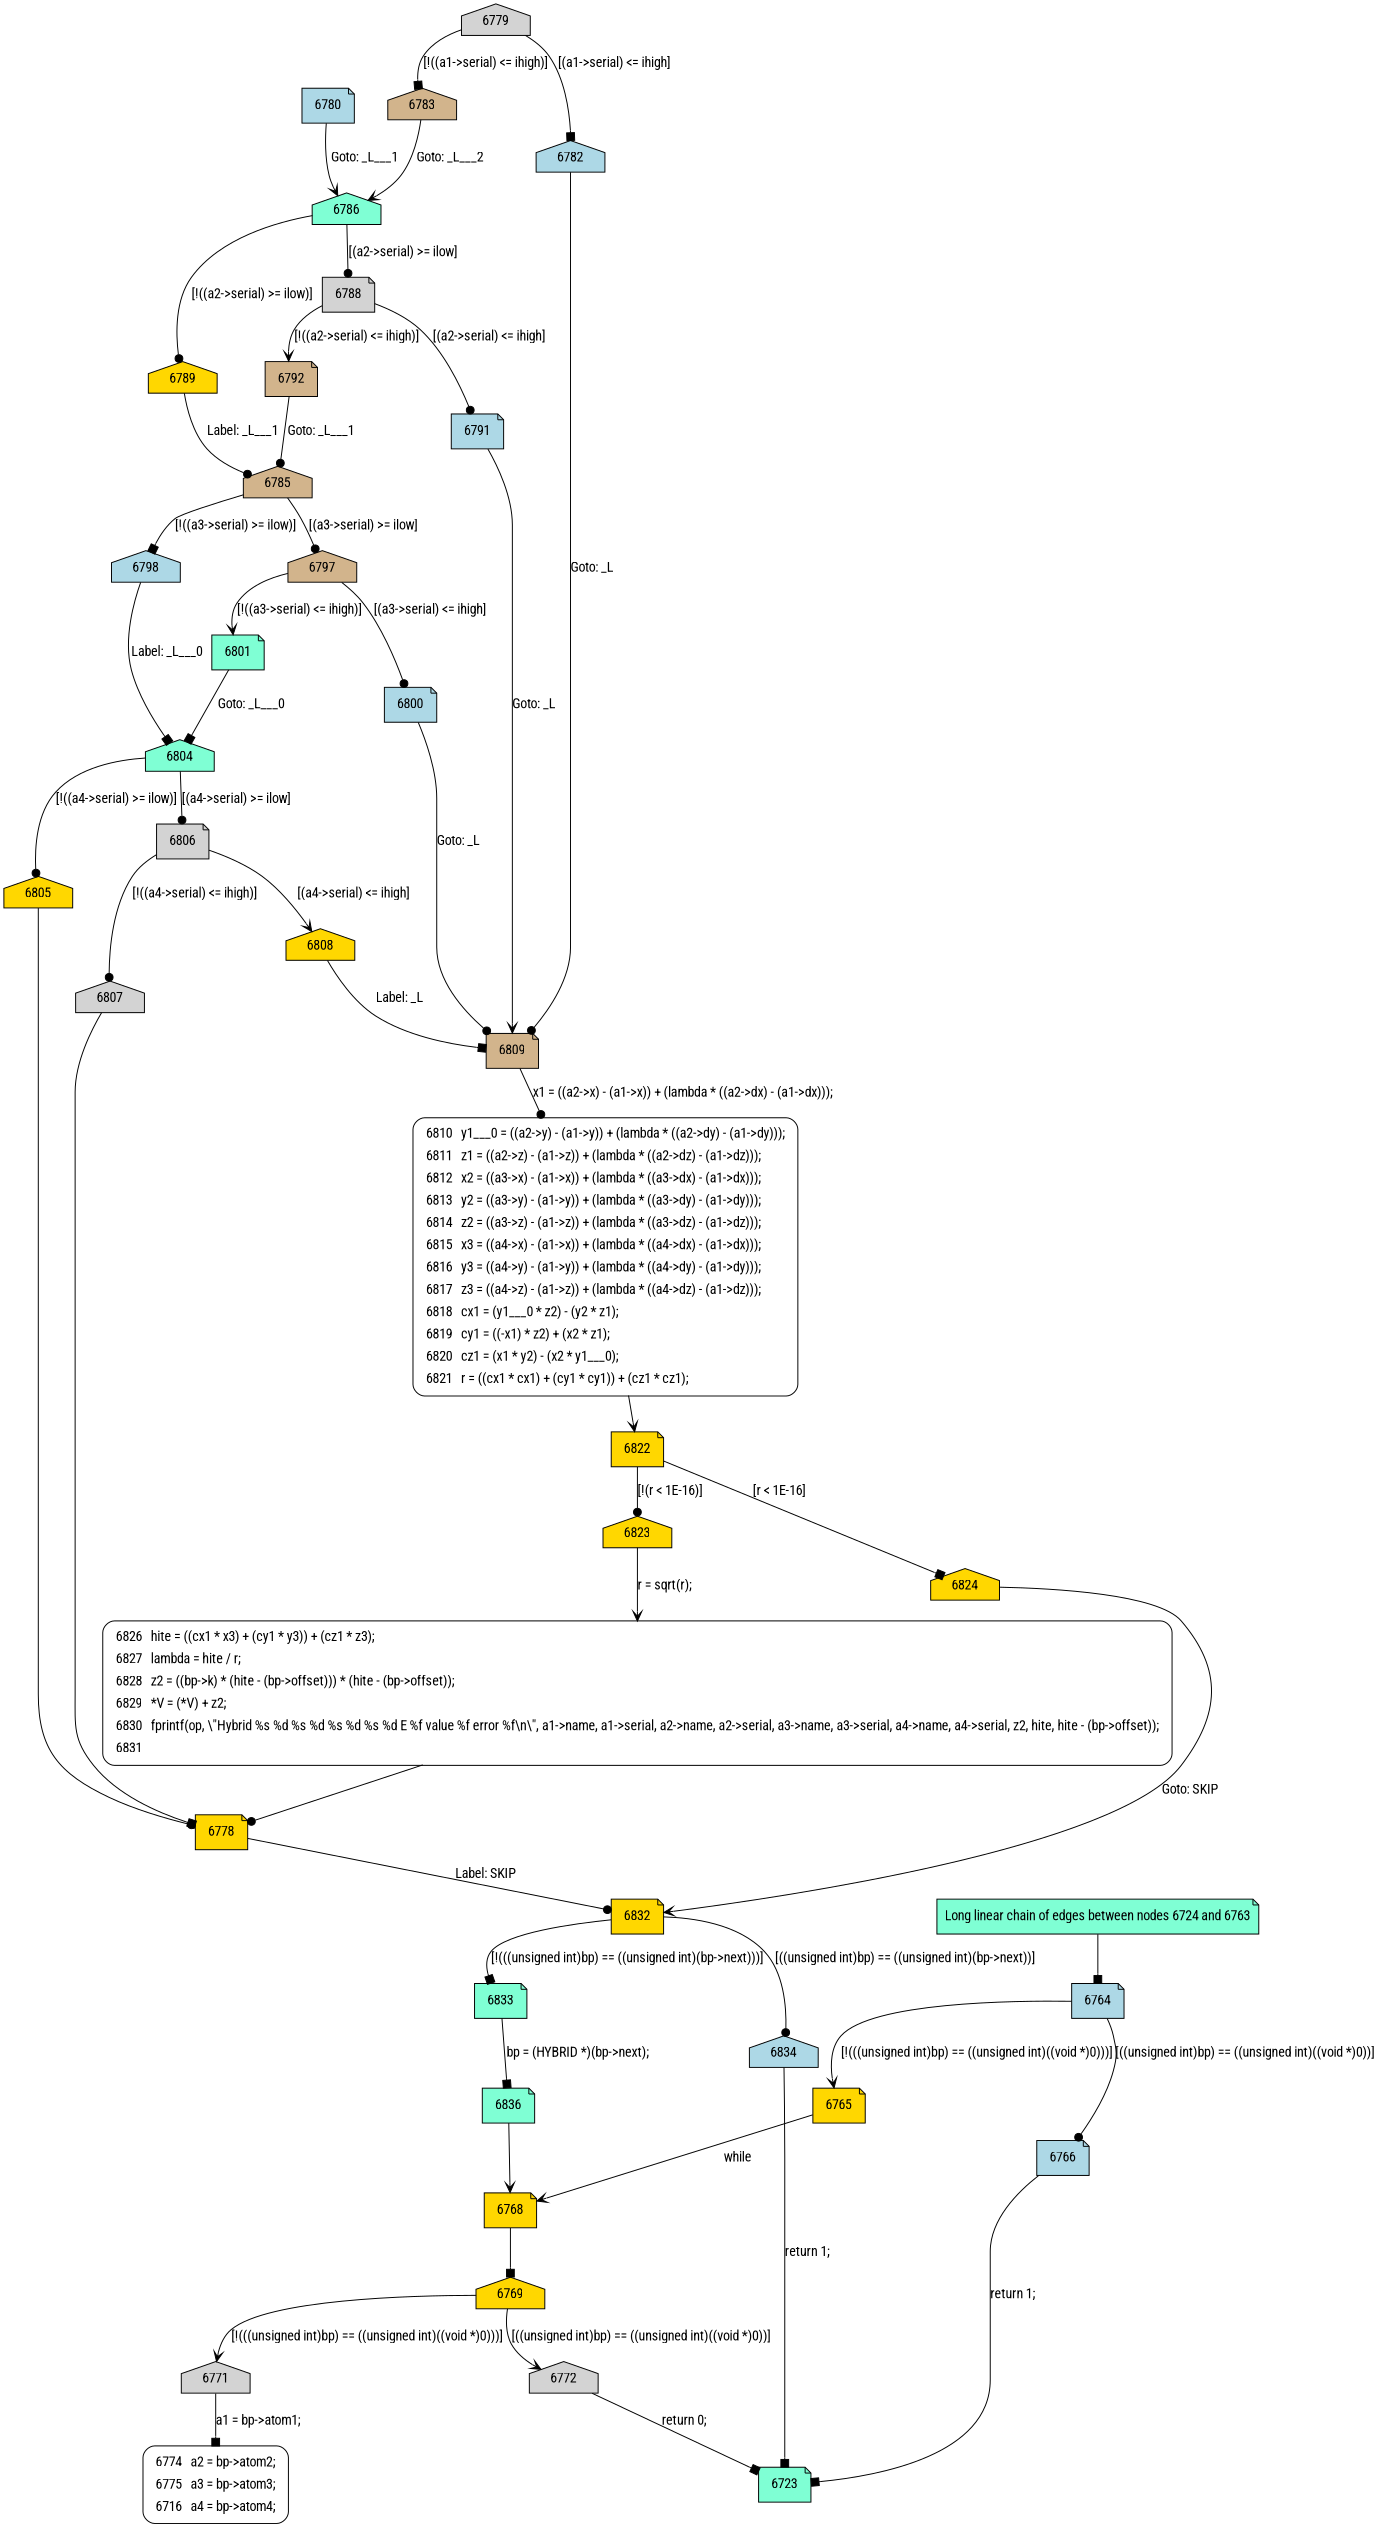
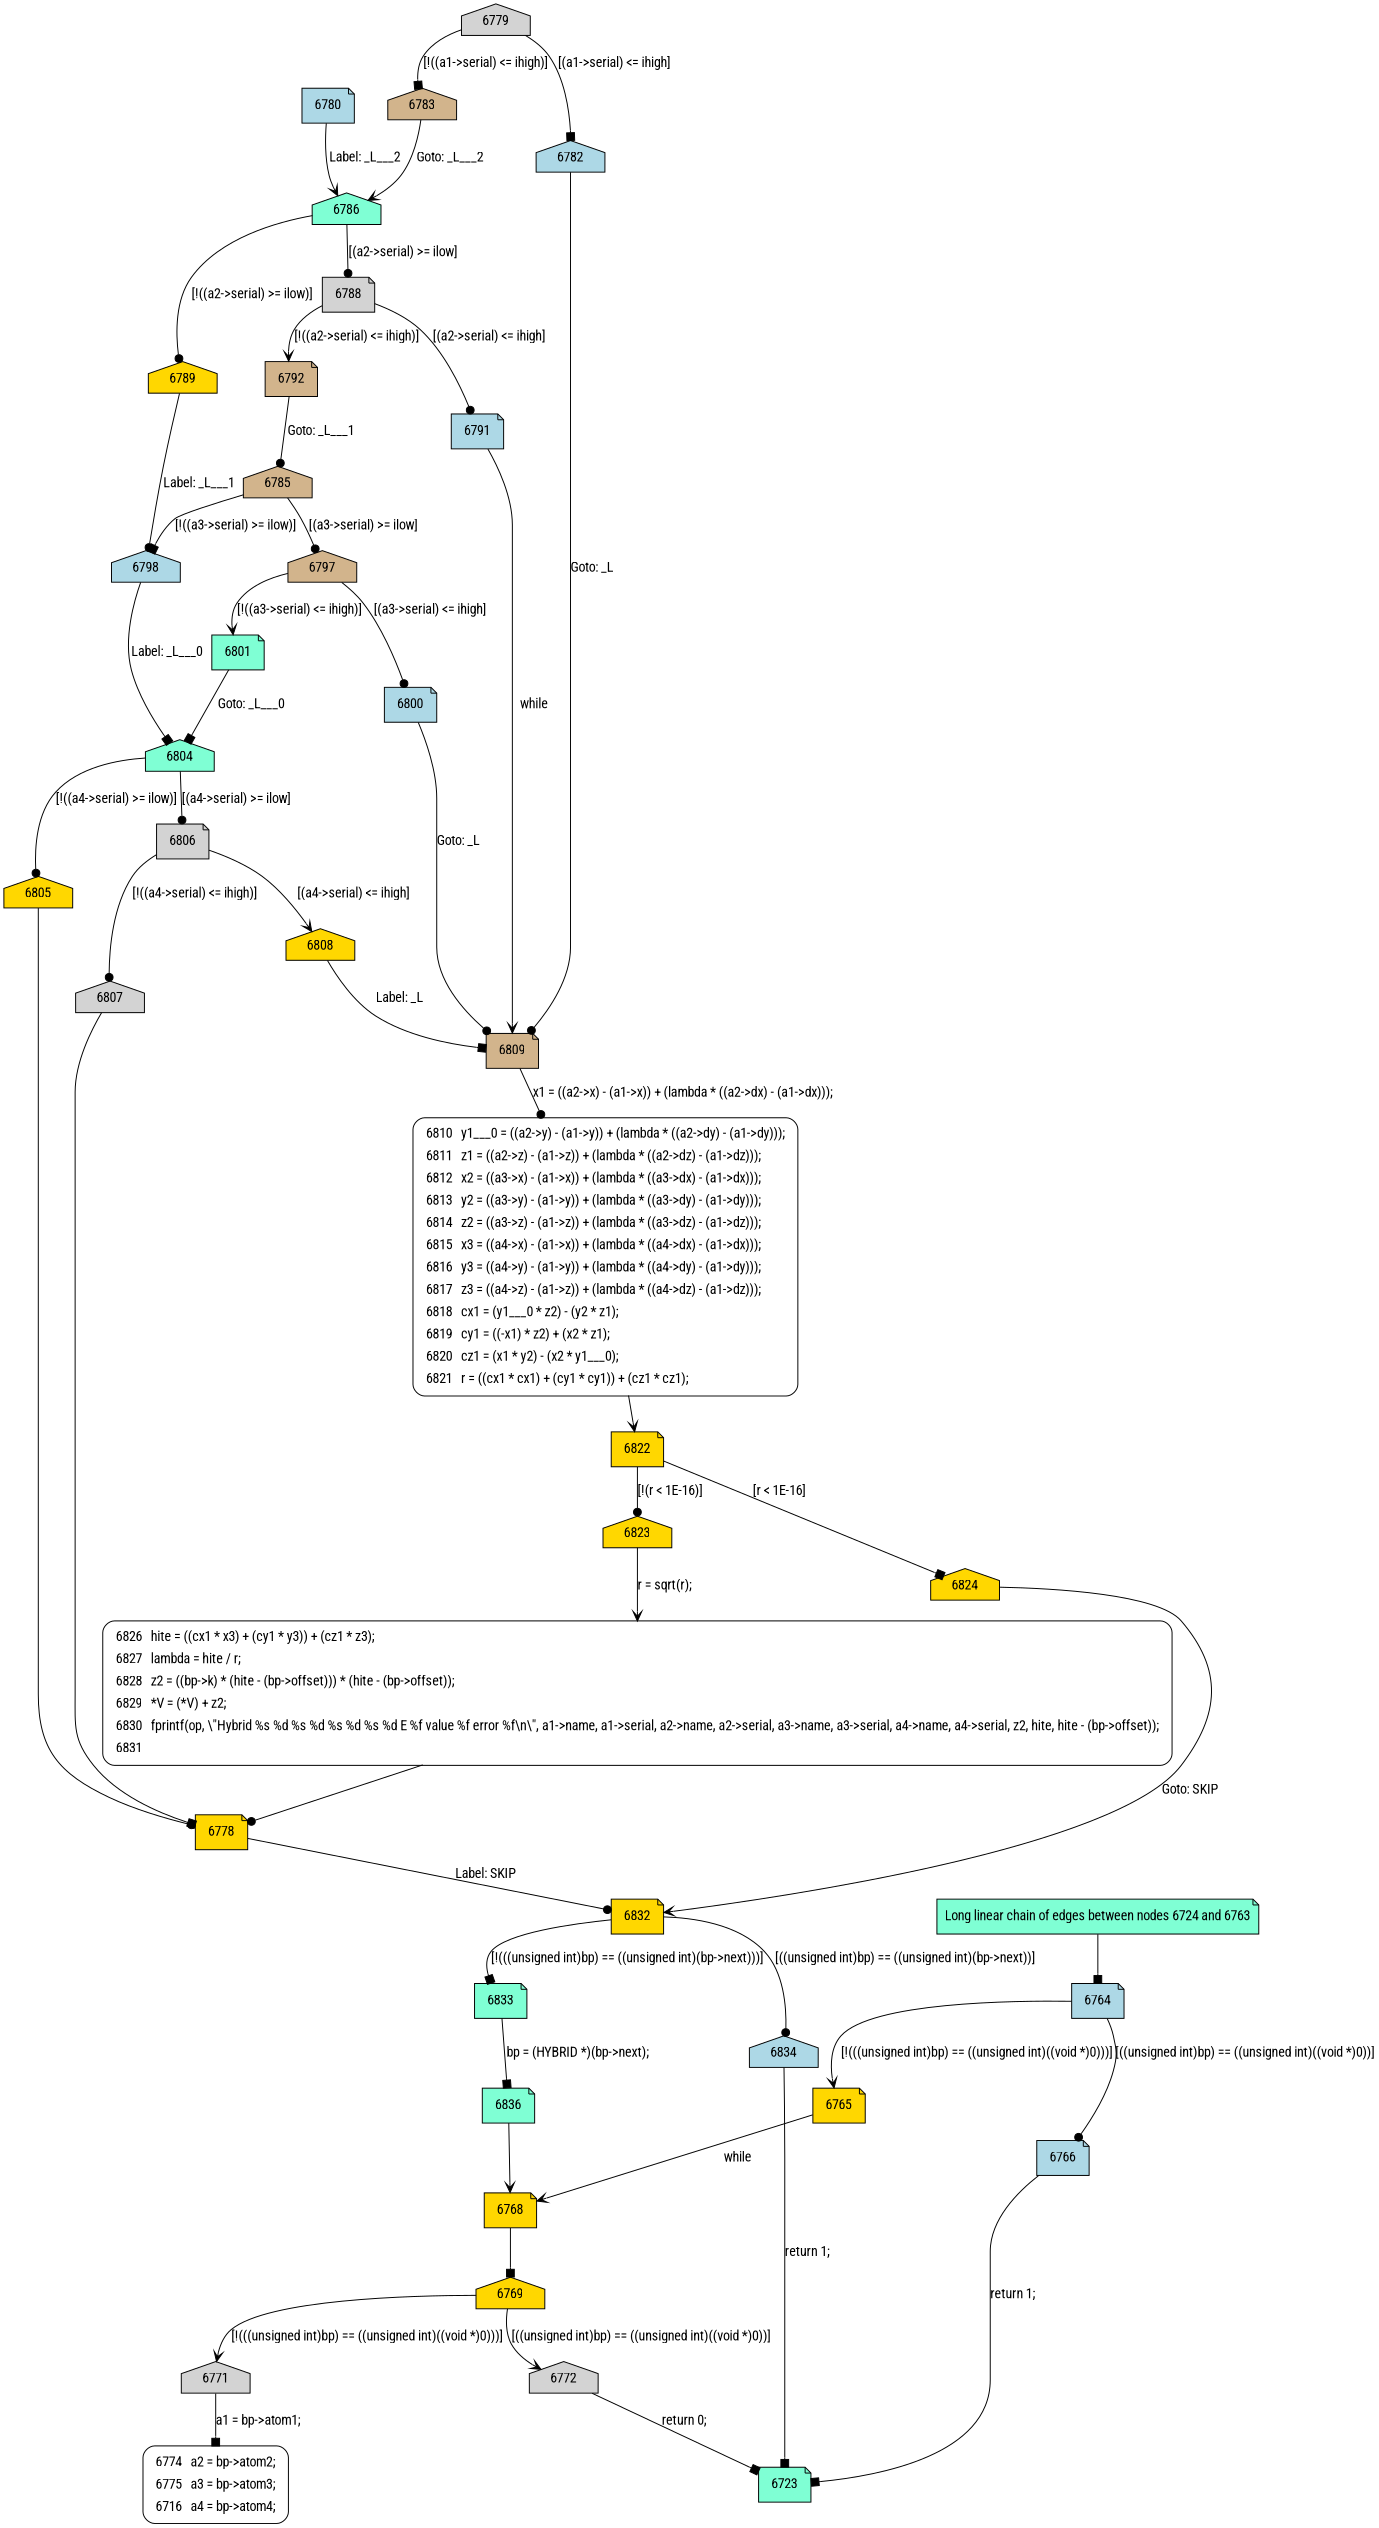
edge "6780" -> "6786": label "Goto: _L___1" -> "Label: _L___2"
edge "6789" -> "6785": now "6789" -> "6798"
edge "6791" -> "6809": label "Goto: _L" -> "while"
